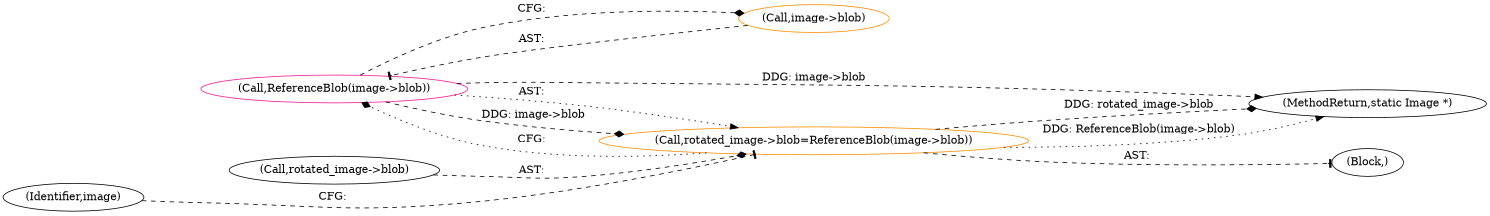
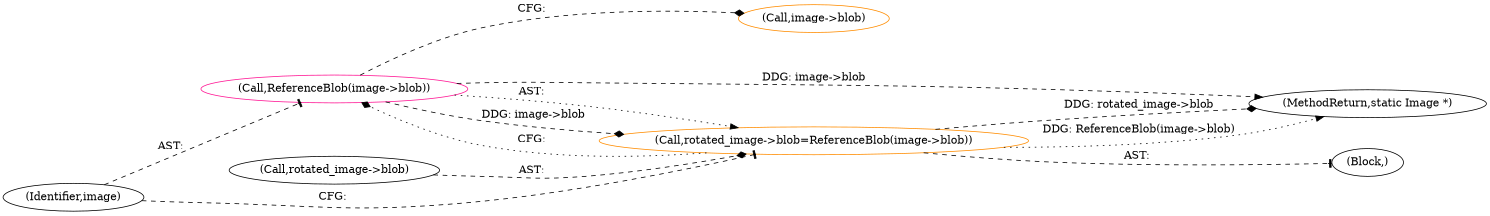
edge "(Call,image->blob)" -> "(Call,ReferenceBlob(image->blob))": now "(Identifier,image)" -> "(Call,ReferenceBlob(image->blob))"
